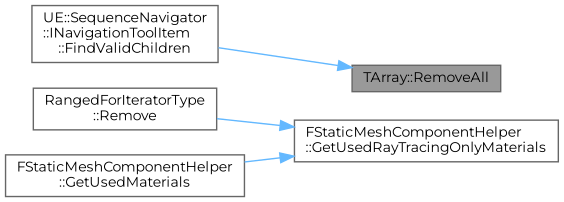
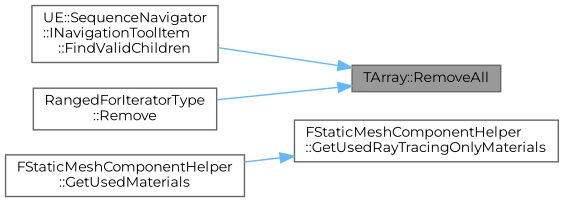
edge "RangedForIteratorType ::Remove" -> "FStaticMeshComponentHelper ::GetUsedRayTracingOnlyMaterials": now "RangedForIteratorType ::Remove" -> "TArray::RemoveAll"
